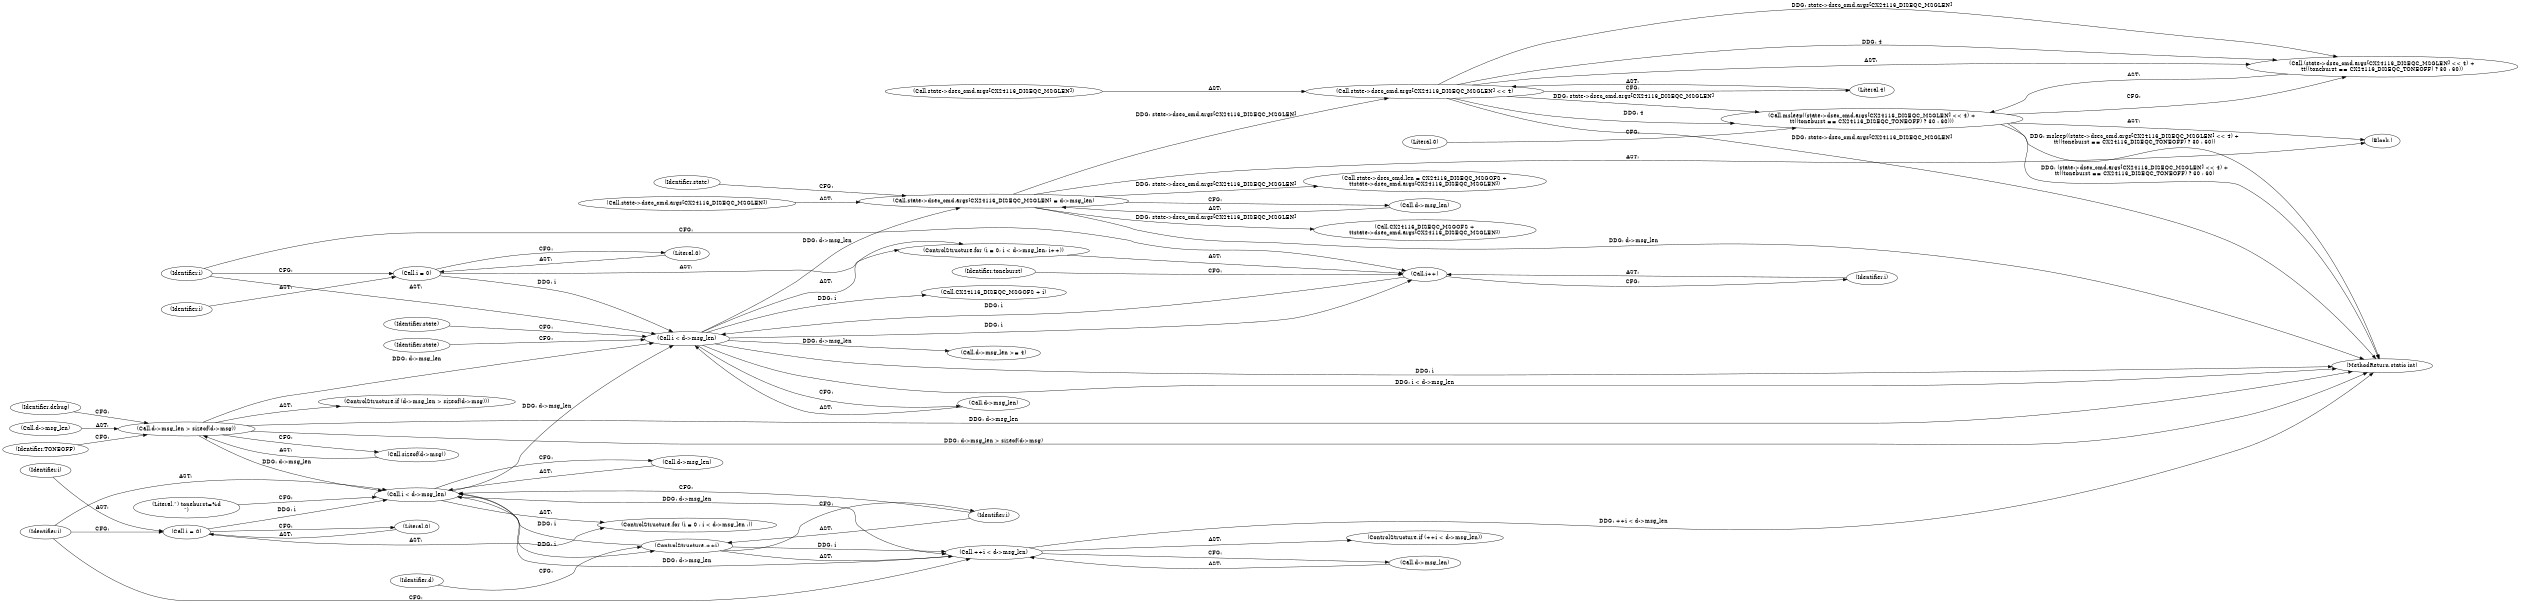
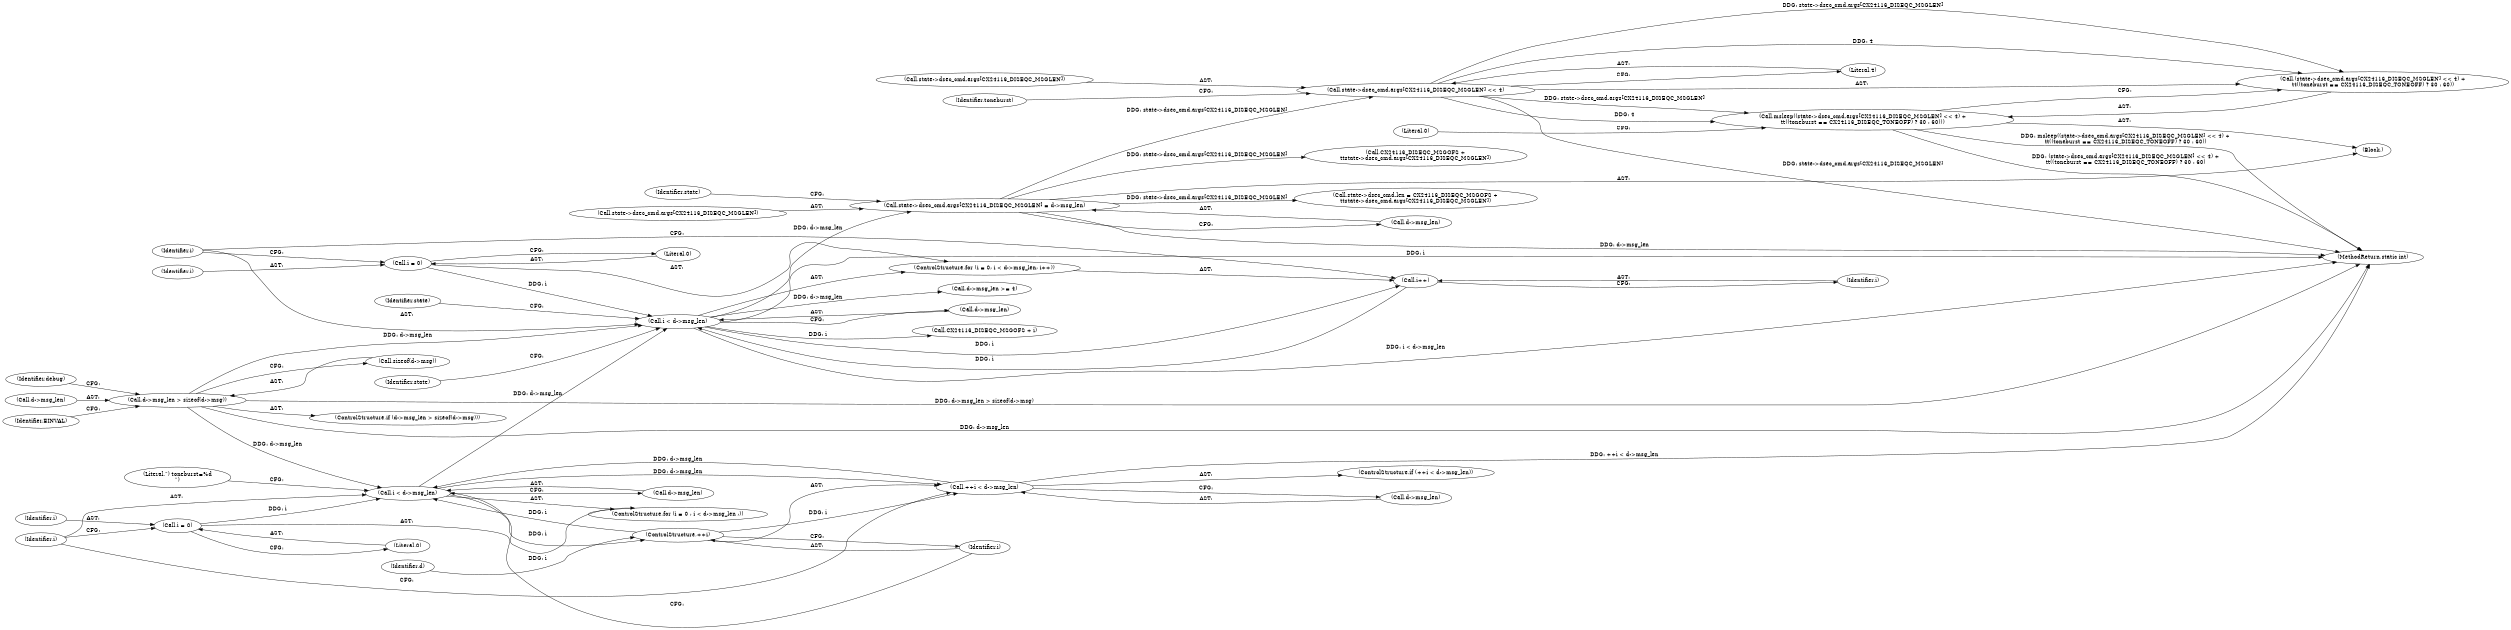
edge "(Identifier,toneburst)" -> "(Call,i++)": now "(Identifier,toneburst)" -> "(Call,state->dsec_cmd.args[CX24116_DISEQC_MSGLEN] << 4)"
node "(Identifier,TONEOFF)": label "(Identifier,TONEOFF)" -> "(Identifier,EINVAL)"
edge "(Identifier,d)" -> "(ControlStructure,++i)": label "CFG: " -> "DDG: i"
